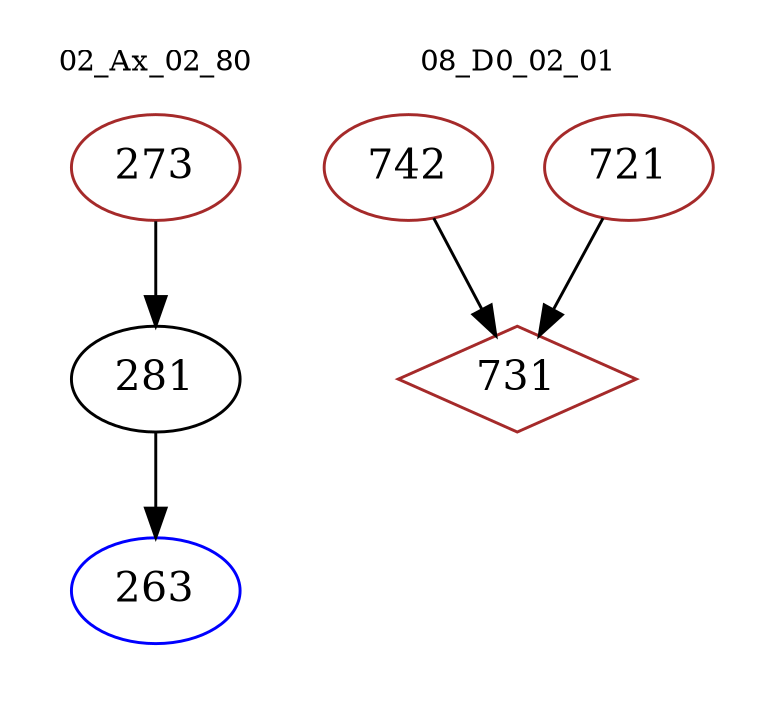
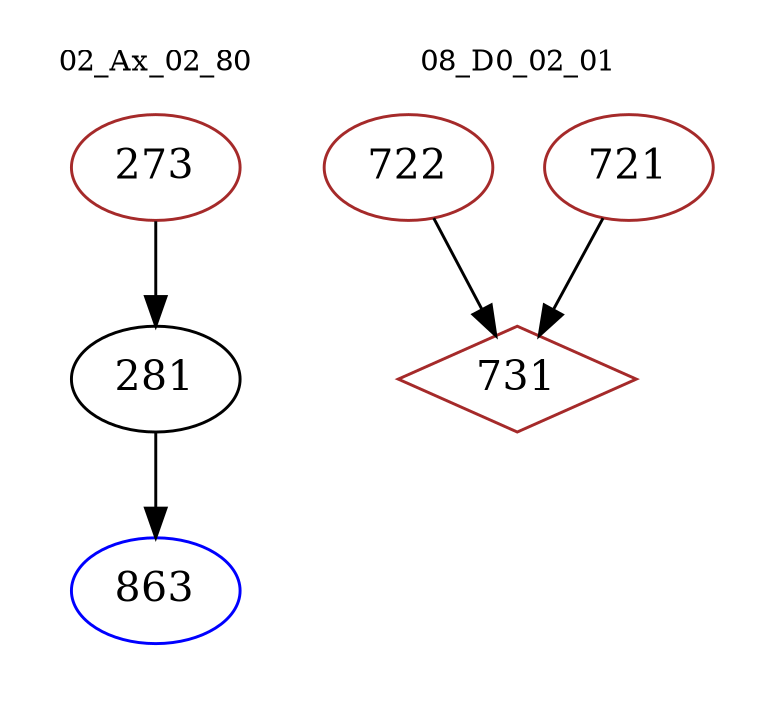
node "742": label "742" -> "722"
node "263": label "263" -> "863"
